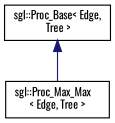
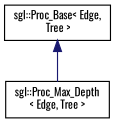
node "sgl::Proc_Max_Max < Edge, Tree >": label "sgl::Proc_Max_Max < Edge, Tree >" -> "sgl::Proc_Max_Depth < Edge, Tree >"
